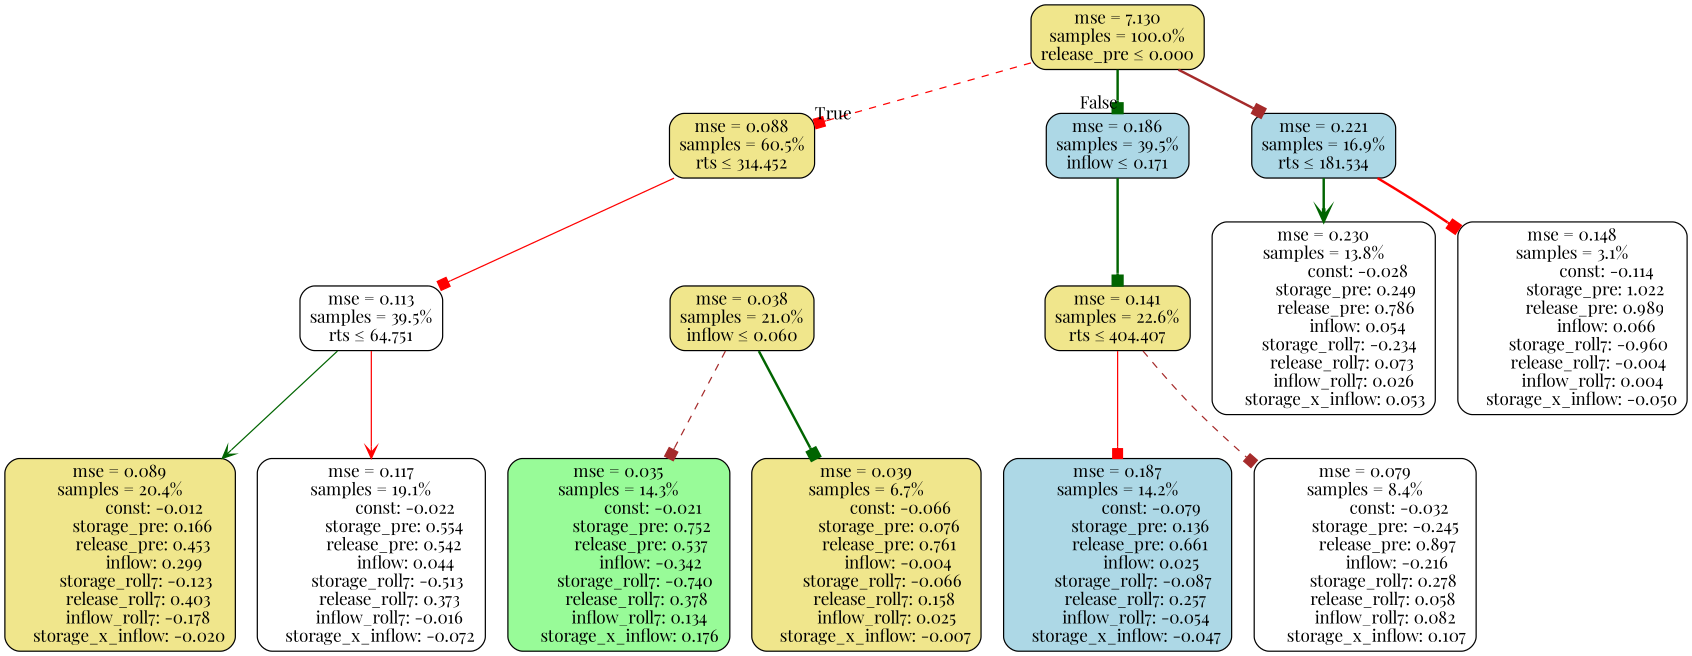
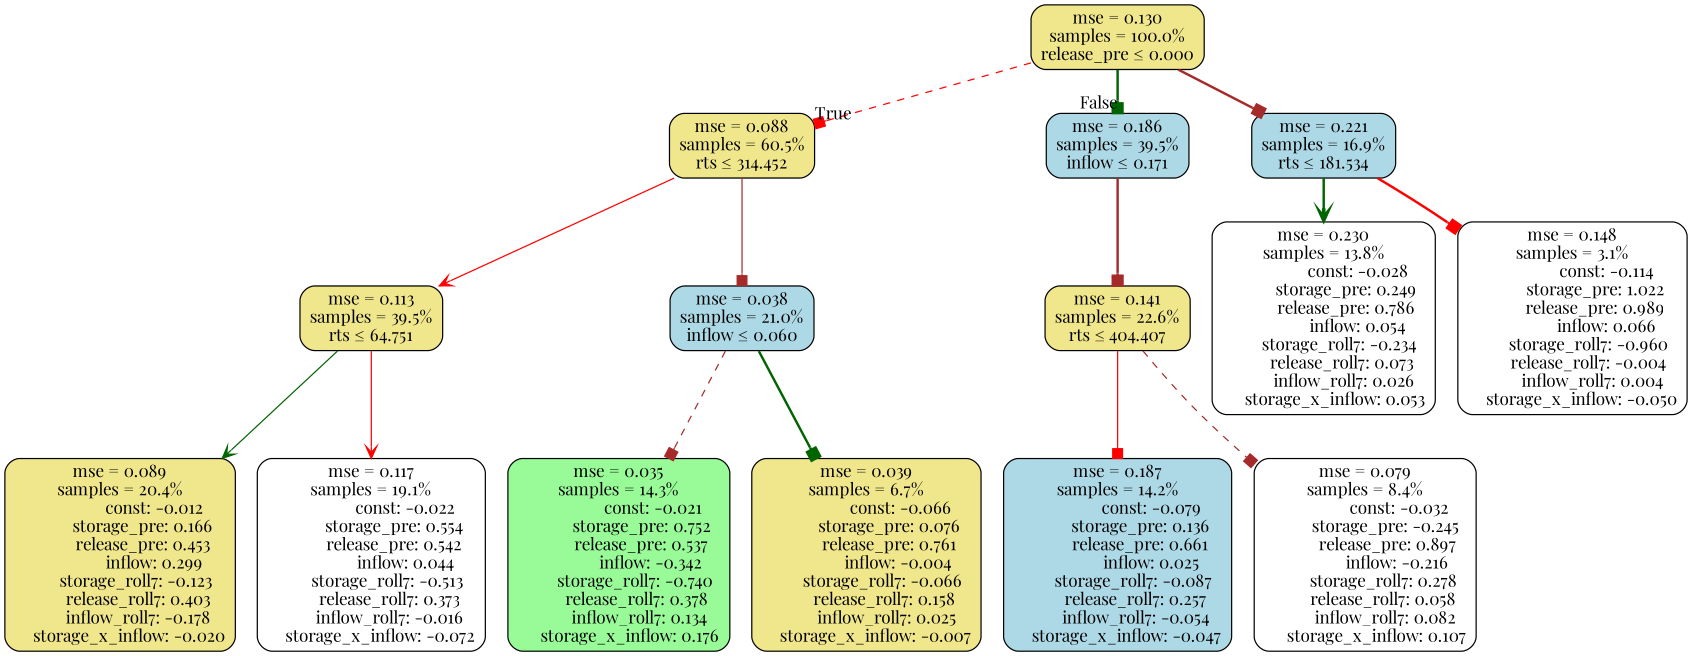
node "mse = 7.130 samples = 100.0% release_pre ≤ 0.000": label "mse = 7.130 samples = 100.0% release_pre ≤ 0.000" -> "mse = 0.130 samples = 100.0% release_pre ≤ 0.000"
edge "mse = 0.088 samples = 60.5% rts ≤ 314.452" -> "mse = 0.038 samples = 21.0% inflow ≤ 0.060": added
edge "mse = 0.186 samples = 39.5% inflow ≤ 0.171" -> "mse = 0.141 samples = 22.6% rts ≤ 404.407": color darkgreen -> brown
edge "mse = 0.088 samples = 60.5% rts ≤ 314.452" -> "mse = 0.113 samples = 39.5% rts ≤ 64.751": arrowhead box -> vee
node "mse = 0.113 samples = 39.5% rts ≤ 64.751": fillcolor white -> khaki
node "mse = 0.038 samples = 21.0% inflow ≤ 0.060": fillcolor khaki -> lightblue
